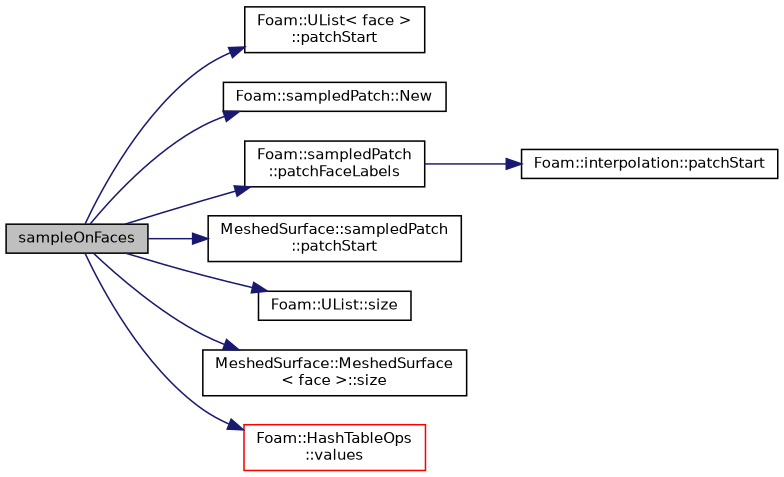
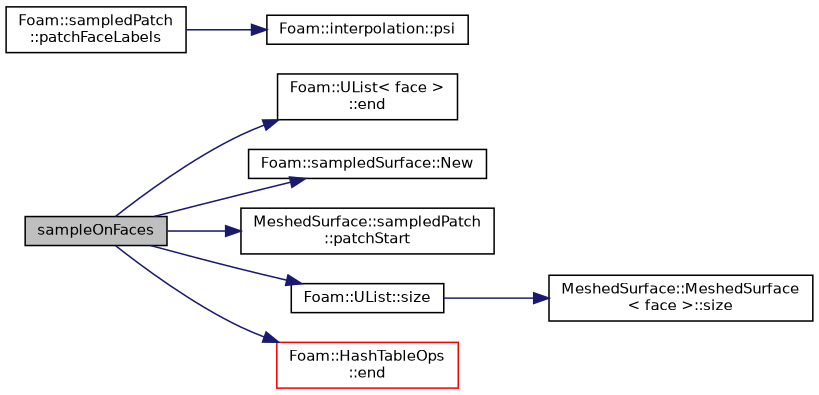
node "Foam::UList< face > ::patchStart": label "Foam::UList< face > ::patchStart" -> "Foam::UList< face > ::end"
node "Foam::sampledPatch::New": label "Foam::sampledPatch::New" -> "Foam::sampledSurface::New"
node "Foam::interpolation::patchStart": label "Foam::interpolation::patchStart" -> "Foam::interpolation::psi"
edge "sampleOnFaces" -> "Foam::sampledPatch ::patchFaceLabels": removed
edge "sampleOnFaces" -> "MeshedSurface::MeshedSurface < face >::size": now "Foam::UList::size" -> "MeshedSurface::MeshedSurface < face >::size"
node "Foam::HashTableOps ::values": label "Foam::HashTableOps ::values" -> "Foam::HashTableOps ::end"
